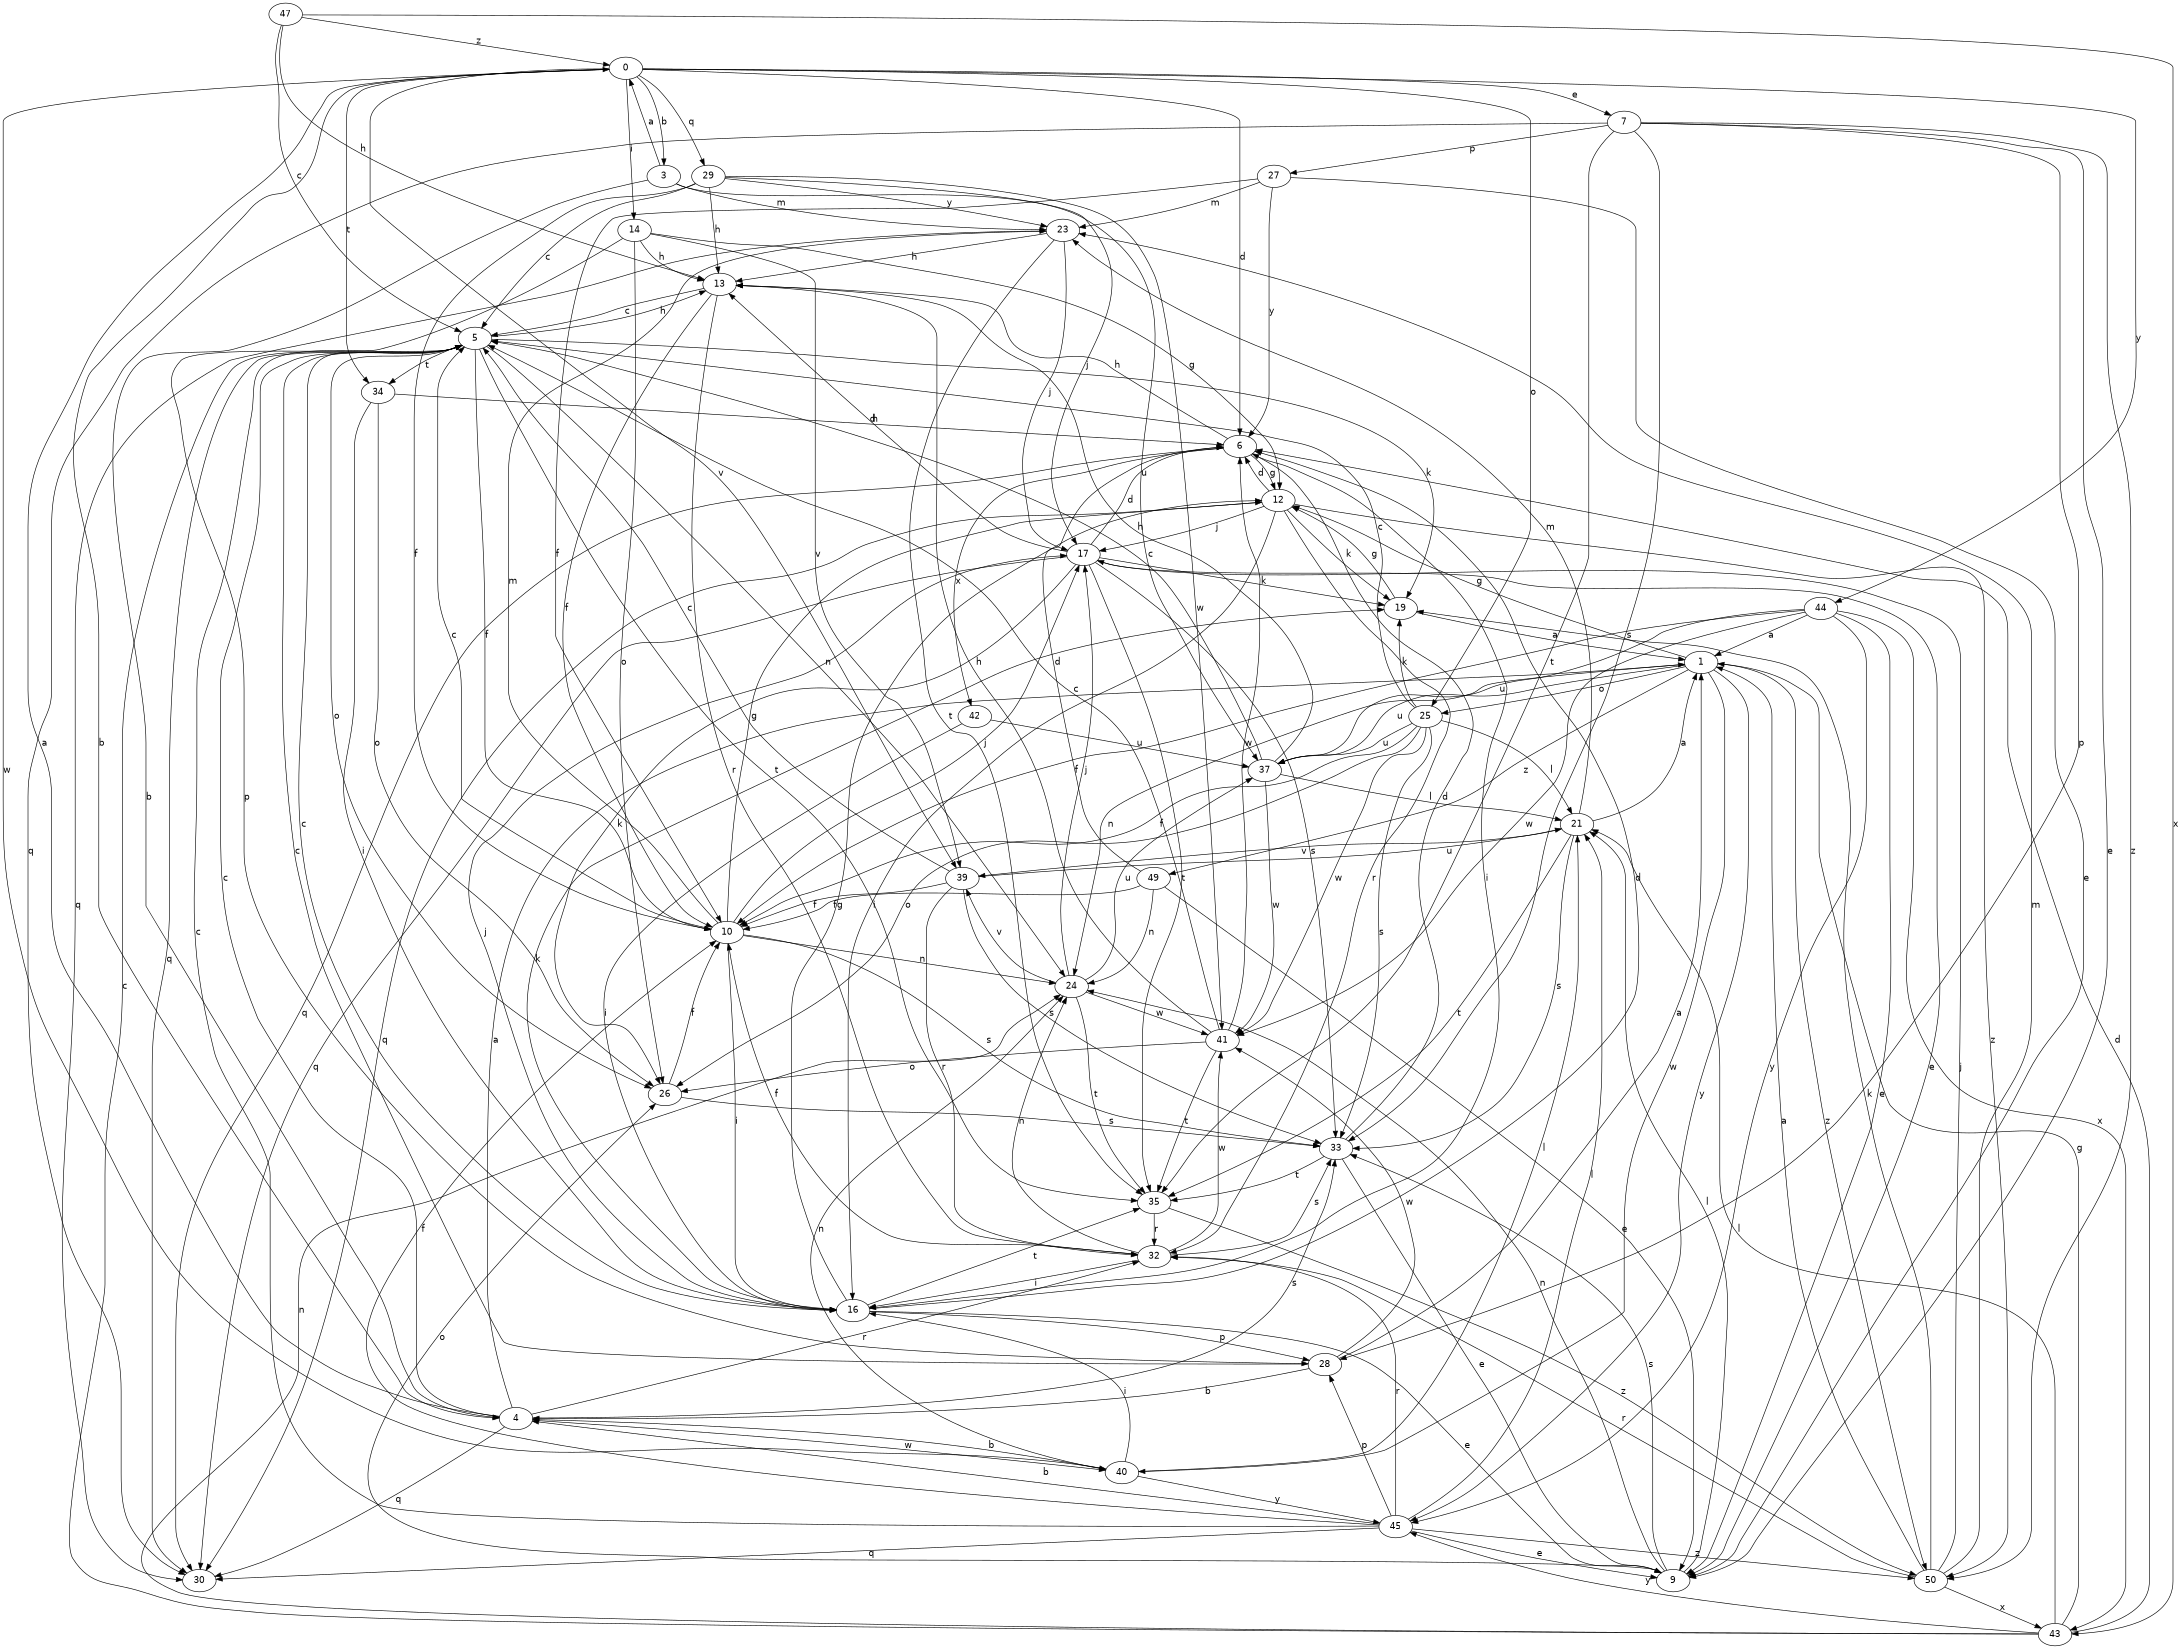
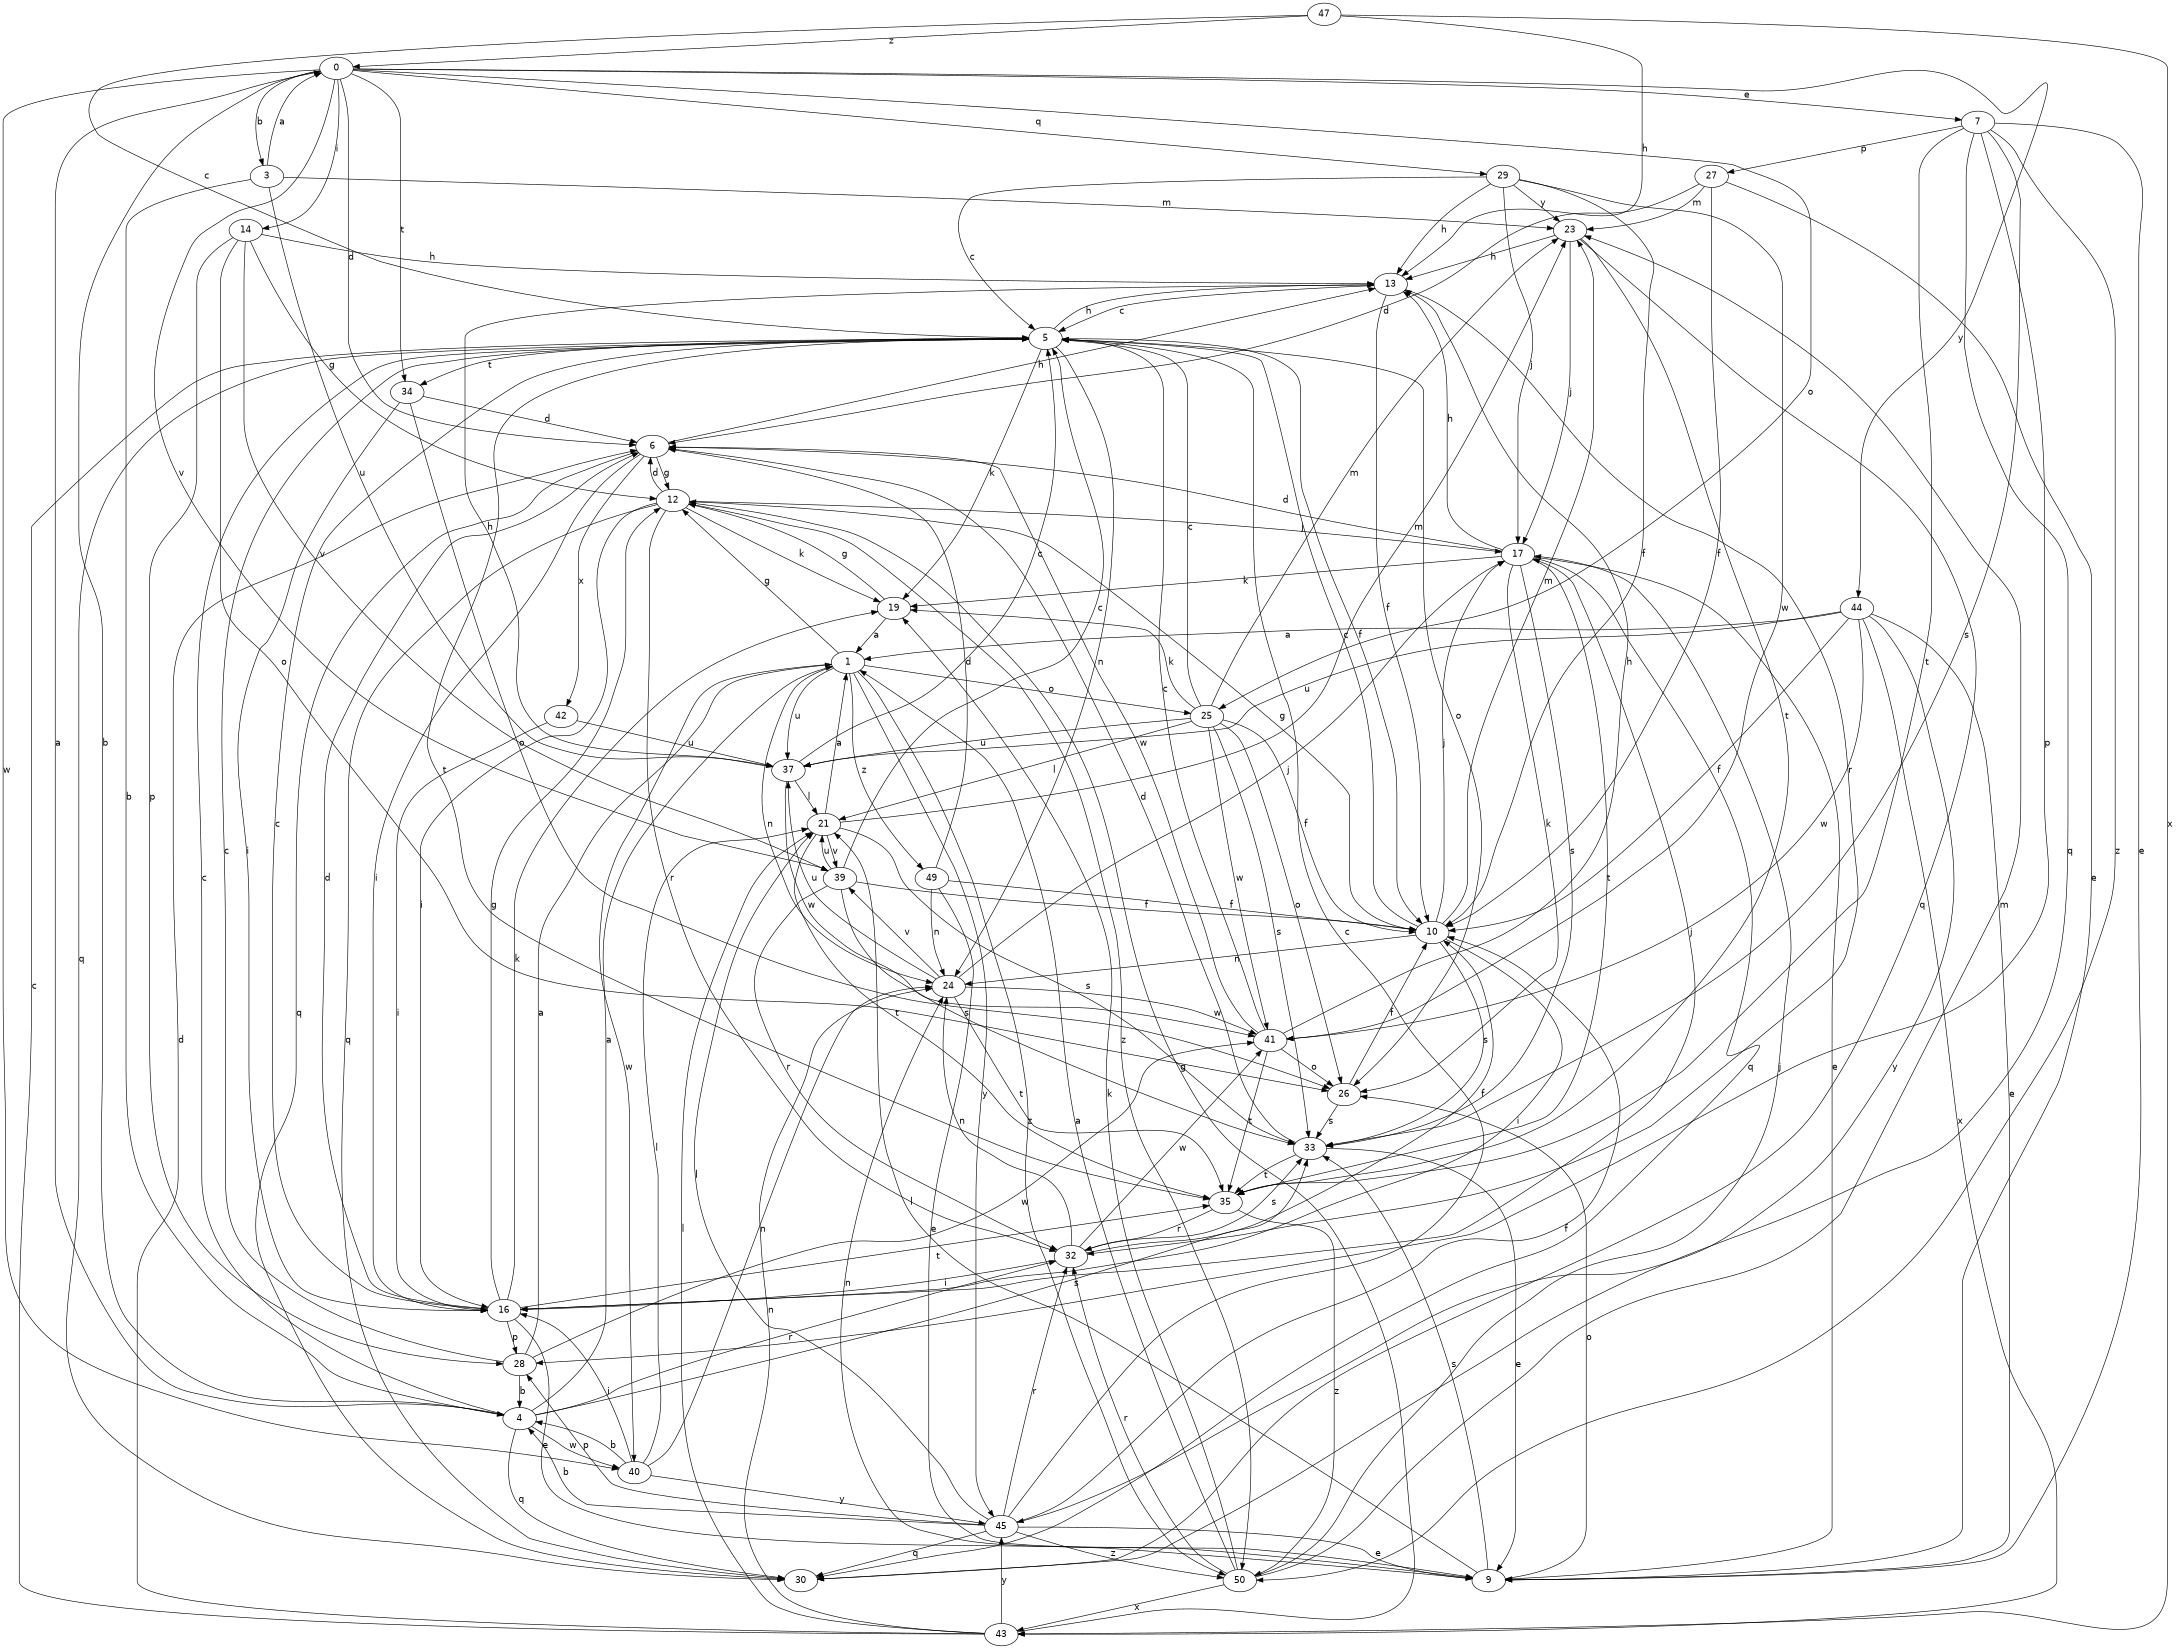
edge "27" -> "6": label "y" -> "d"
edge "25" -> "23": added, label "m"
edge "43" -> "1": now "43" -> "12"
